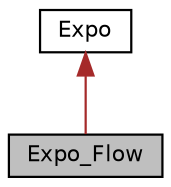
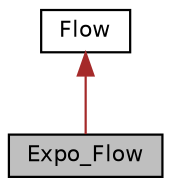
node "Expo": label "Expo" -> "Flow"
